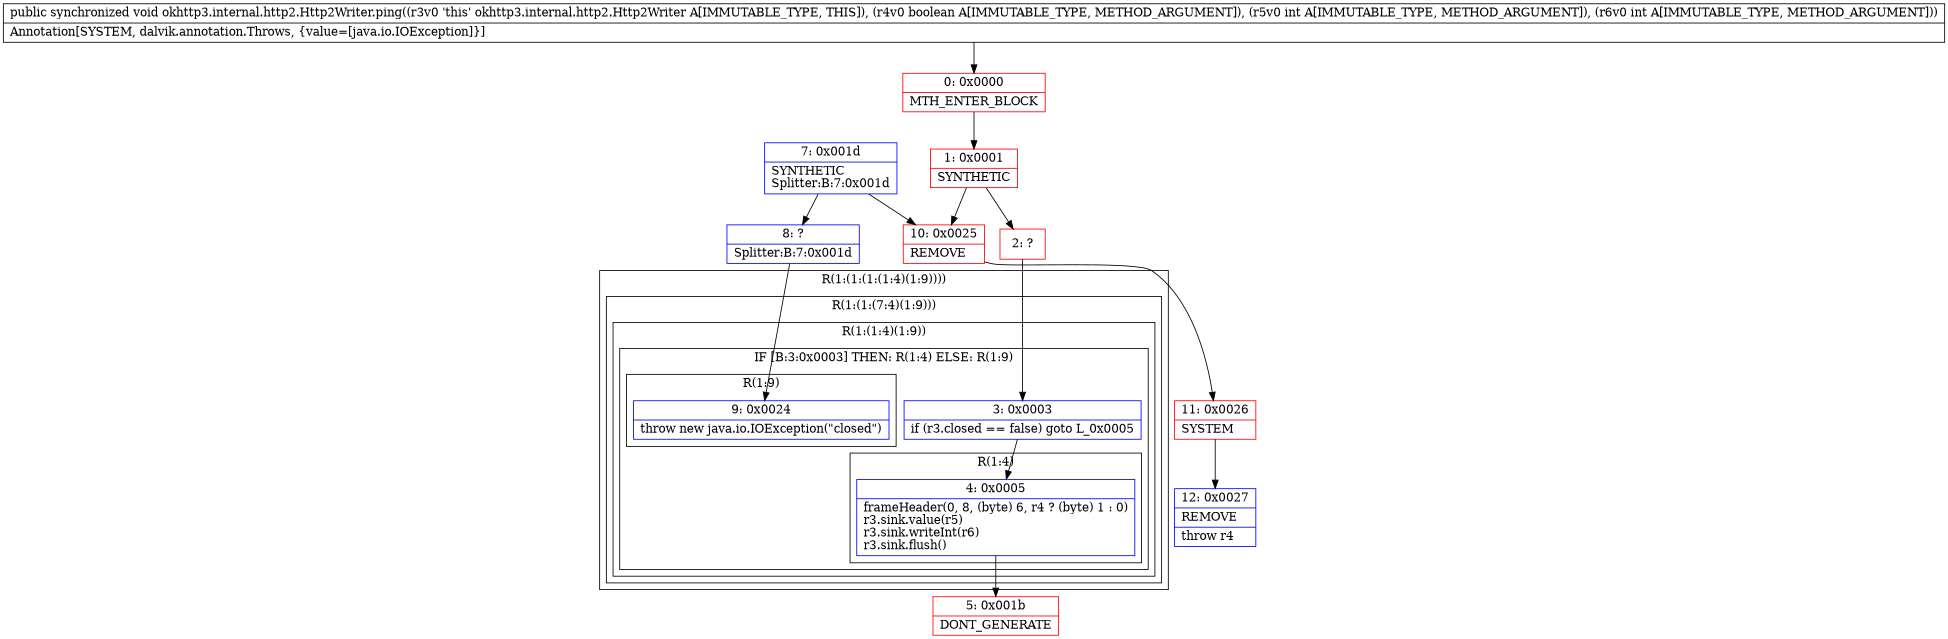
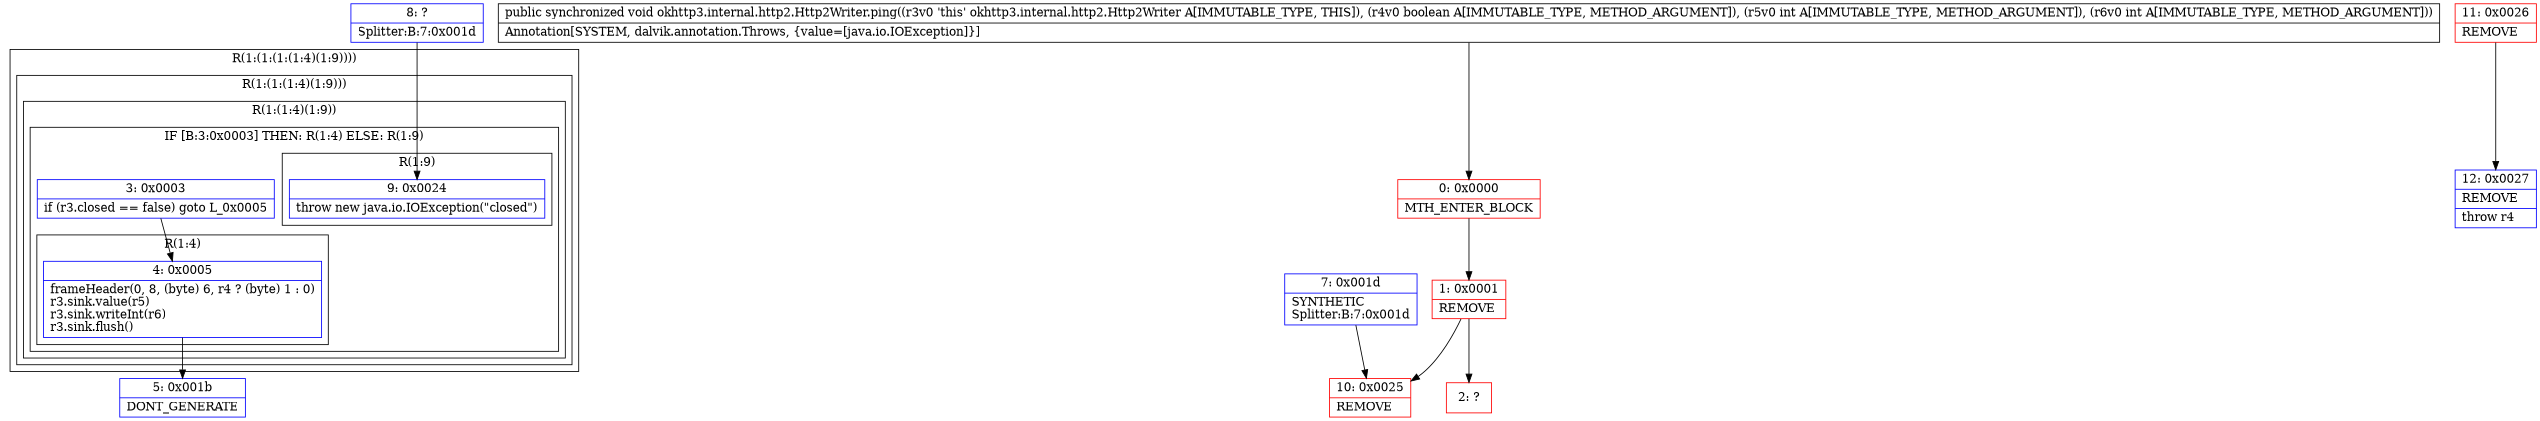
node "1: 0x0001": text "SYNTHETIC" -> "REMOVE"
edge "7: 0x001d" -> "8: ?": removed
edge "10: 0x0025" -> "11: 0x0026": removed
cluster "R(1:(1:(7:4)(1:9)))": label "R(1:(1:(7:4)(1:9)))" -> "R(1:(1:(1:4)(1:9)))"
edge "2: ?" -> "3: 0x0003": removed
node "11: 0x0026": text "SYSTEM" -> "REMOVE"
node "5: 0x001b": color red -> blue
